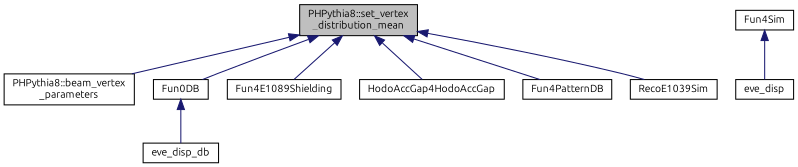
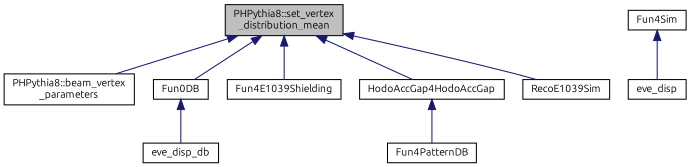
edge "Fun4PatternDB" -> "PHPythia8::set_vertex _distribution_mean": now "Fun4PatternDB" -> "HodoAccGap4HodoAccGap"
node "Fun4E1089Shielding": label "Fun4E1089Shielding" -> "Fun4E1039Shielding"
